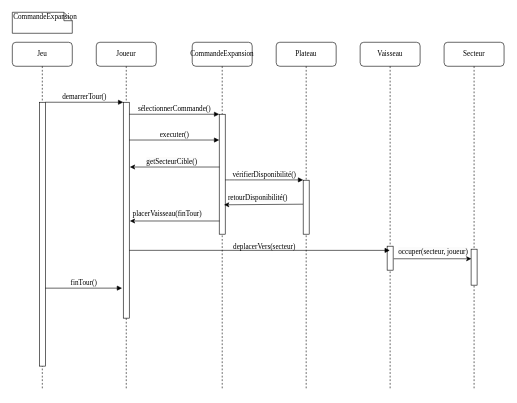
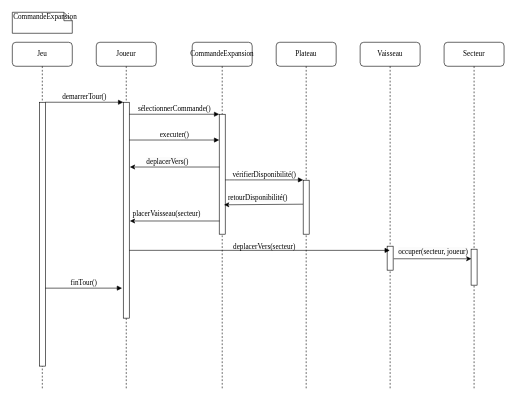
node "getSecteurCible()": label "getSecteurCible()" -> "deplacerVers()"
node "placerVaisseau(finTour)": label "placerVaisseau(finTour)" -> "placerVaisseau(secteur)"
